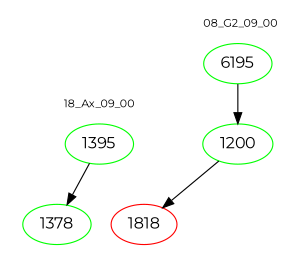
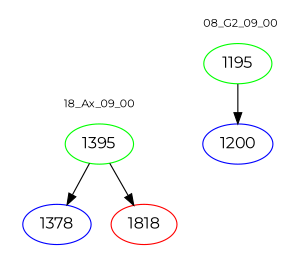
node "6195": label "6195" -> "1195"
node "1200": color green -> blue
edge "1200" -> "1818": now "1395" -> "1818"
node "1378": color green -> blue
